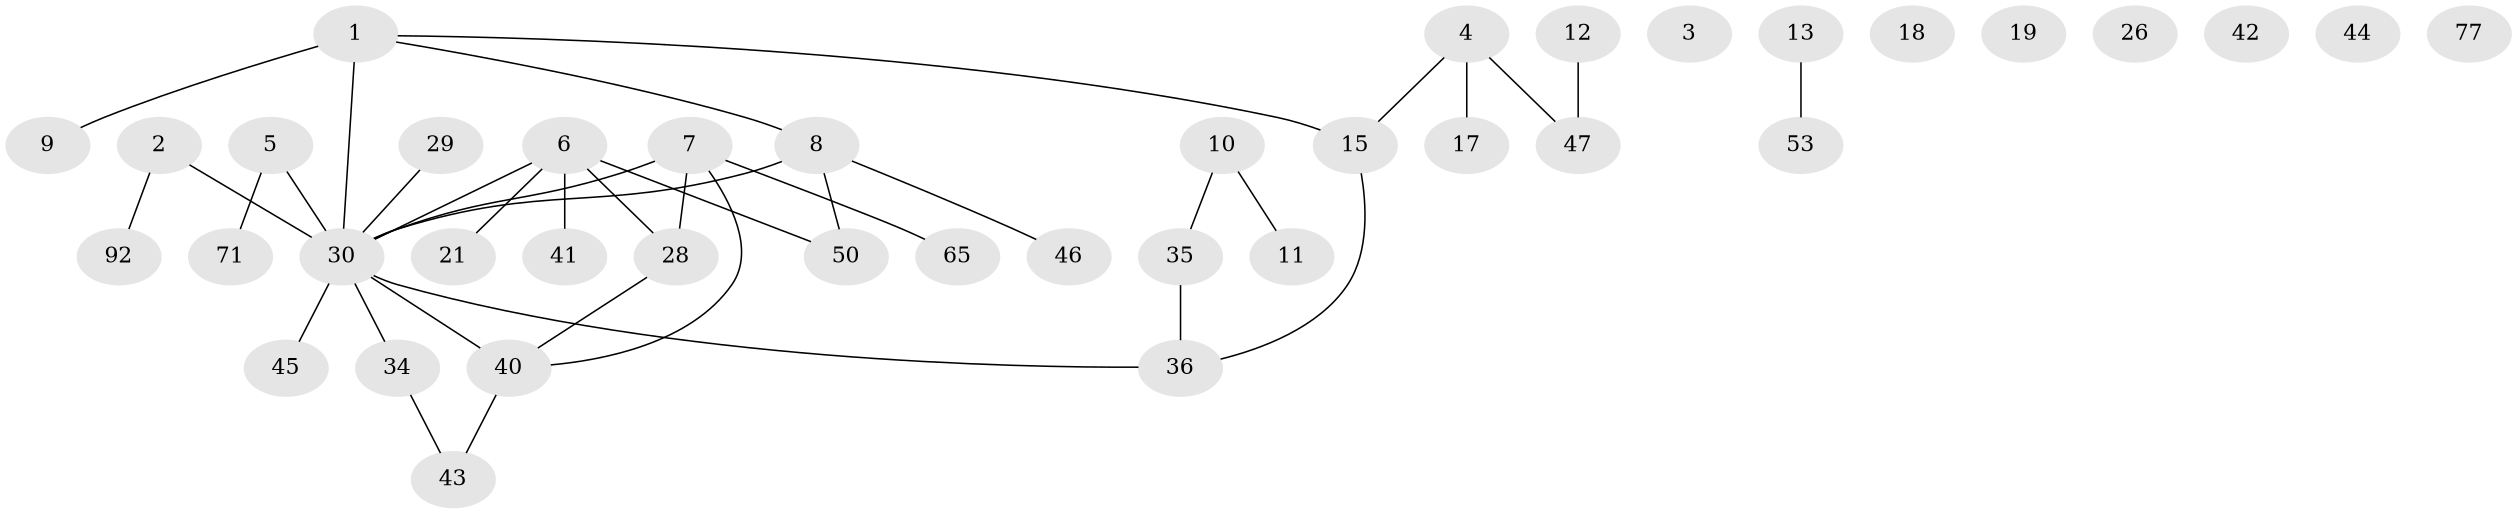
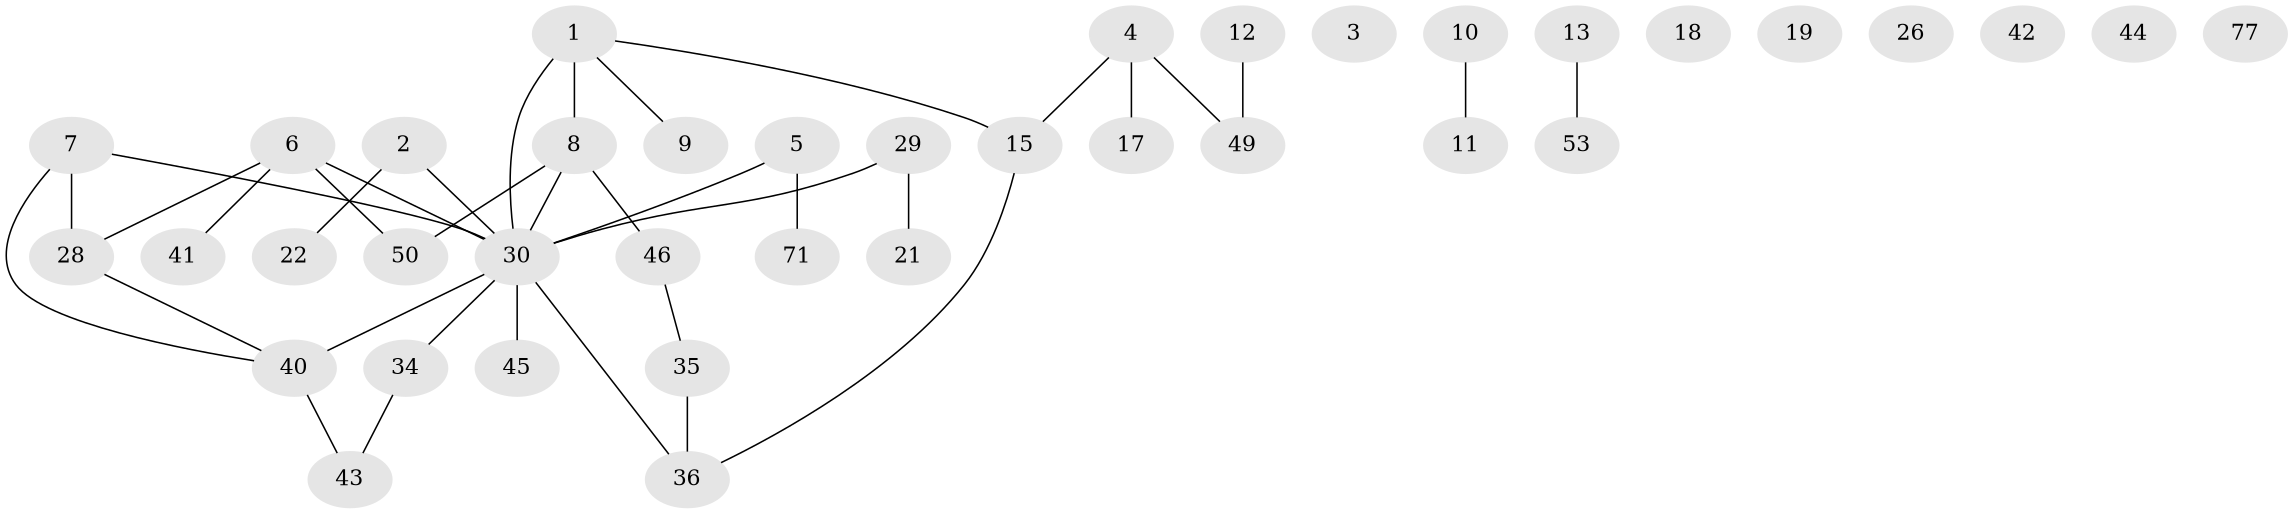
node "47": label "47" -> "49"
edge "6" -- "21": now "29" -- "21"
edge "10" -- "35": now "46" -- "35"
node "92": label "92" -> "22"
node "65": removed
